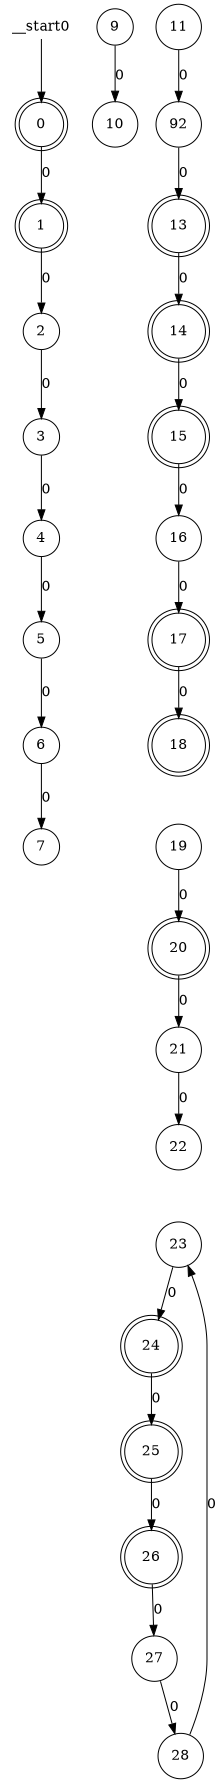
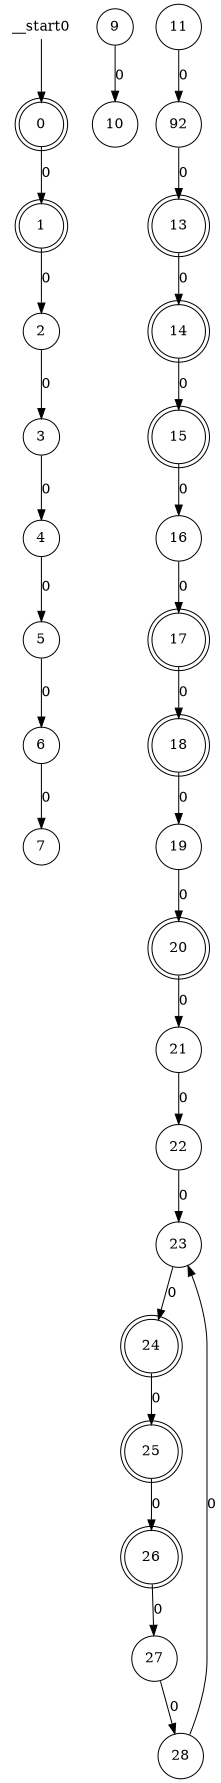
edge "18" -> "19": added, label "0"
edge "22" -> "23": added, label "0"
